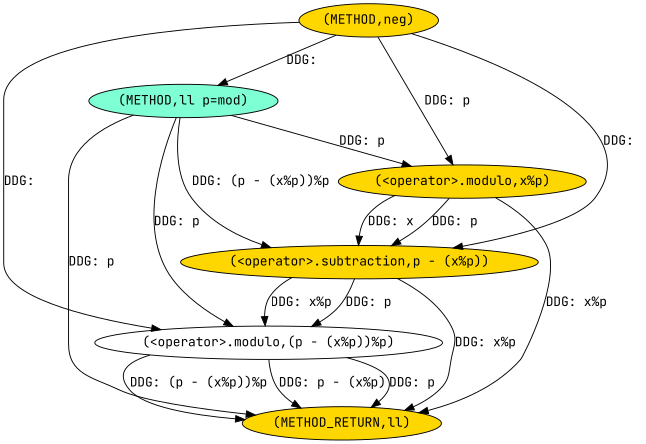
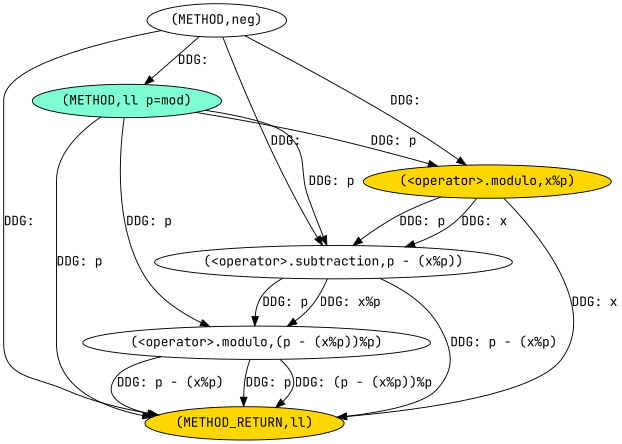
node "(METHOD,neg)": fillcolor gold -> white
edge "(METHOD,neg)" -> "(<operator>.modulo,x%p)": label "DDG: p" -> "DDG: "
edge "(METHOD,neg)" -> "(<operator>.modulo,(p - (x%p))%p)": now "(METHOD,neg)" -> "(METHOD_RETURN,ll)"
edge "(METHOD,ll p=mod)" -> "(<operator>.subtraction,p - (x%p))": label "DDG: (p - (x%p))%p" -> "DDG: p"
node "(<operator>.subtraction,p - (x%p))": fillcolor gold -> white
edge "(<operator>.modulo,x%p)" -> "(METHOD_RETURN,ll)": label "DDG: x%p" -> "DDG: x"
edge "(<operator>.subtraction,p - (x%p))" -> "(METHOD_RETURN,ll)": label "DDG: x%p" -> "DDG: p - (x%p)"
